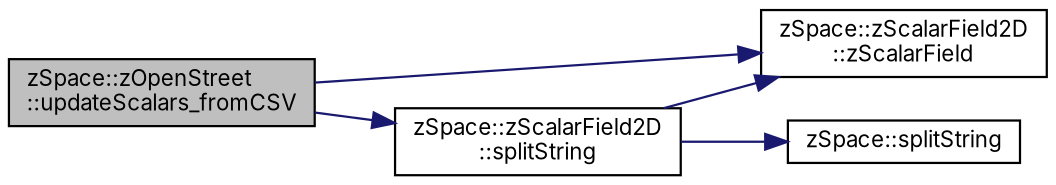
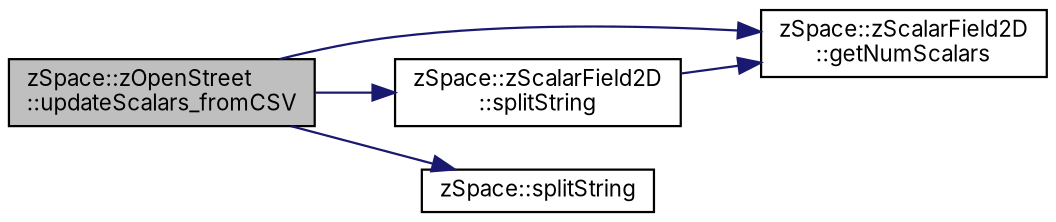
node "zSpace::zScalarField2D ::zScalarField": label "zSpace::zScalarField2D ::zScalarField" -> "zSpace::zScalarField2D ::getNumScalars"
edge "zSpace::zScalarField2D ::splitString" -> "zSpace::splitString": now "zSpace::zOpenStreet ::updateScalars_fromCSV" -> "zSpace::splitString"
